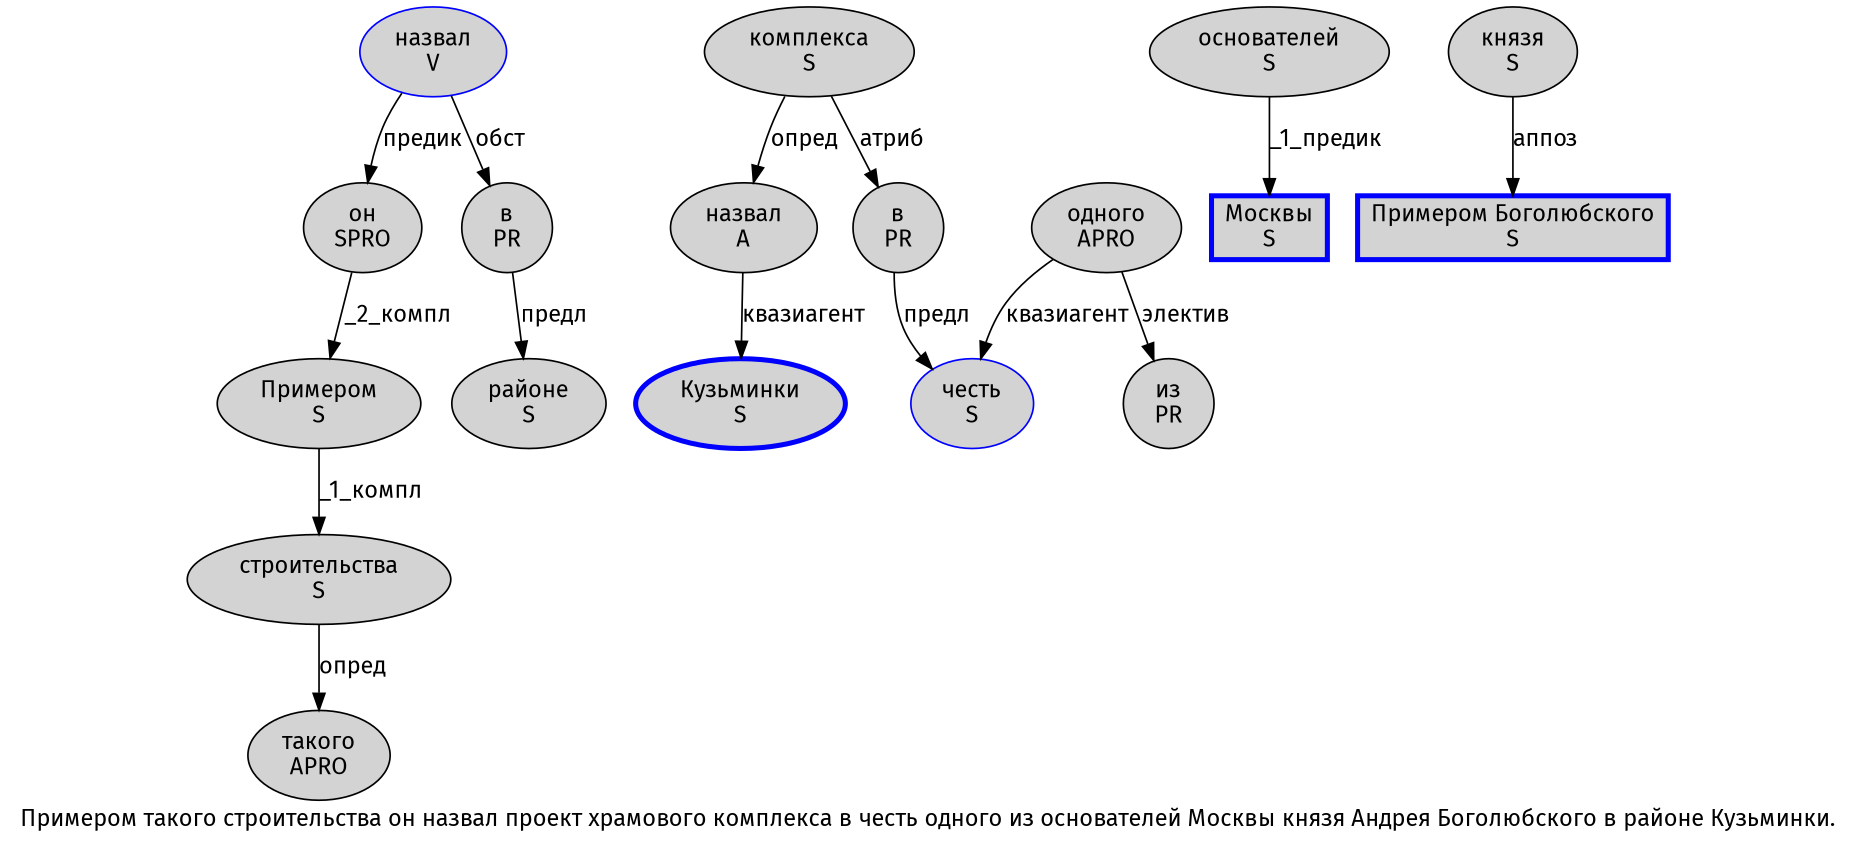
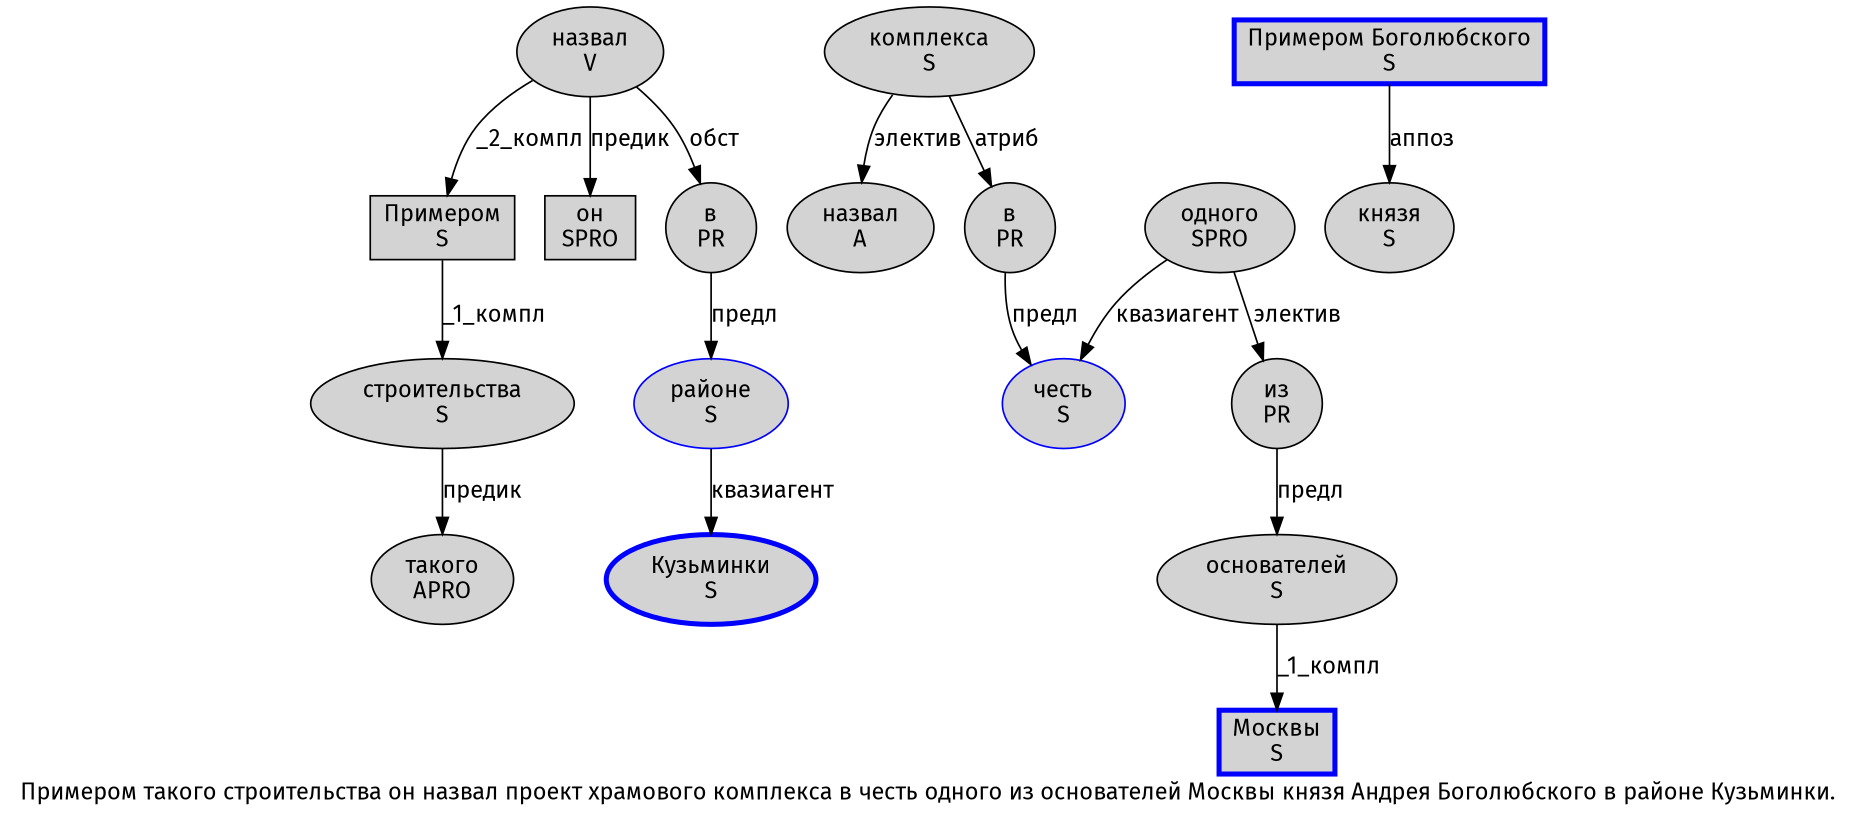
node "назвал V": color blue -> black
edge "князя S" -> "Примером Боголюбского S": reversed
edge "комплекса S" -> "назвал A": label "опред" -> "электив"
edge "основателей S" -> "Москвы S": label "_1_предик" -> "_1_компл"
node "он SPRO": shape ellipse -> box
node "одного APRO": label "одного APRO" -> "одного SPRO"
edge "он SPRO" -> "Примером S": now "назвал V" -> "Примером S"
edge "назвал A" -> "Кузьминки S": now "районе S" -> "Кузьминки S"
node "Примером S": shape ellipse -> box
node "районе S": color black -> blue
edge "из PR" -> "основателей S": added, label "предл"
edge "строительства S" -> "такого APRO": label "опред" -> "предик"
